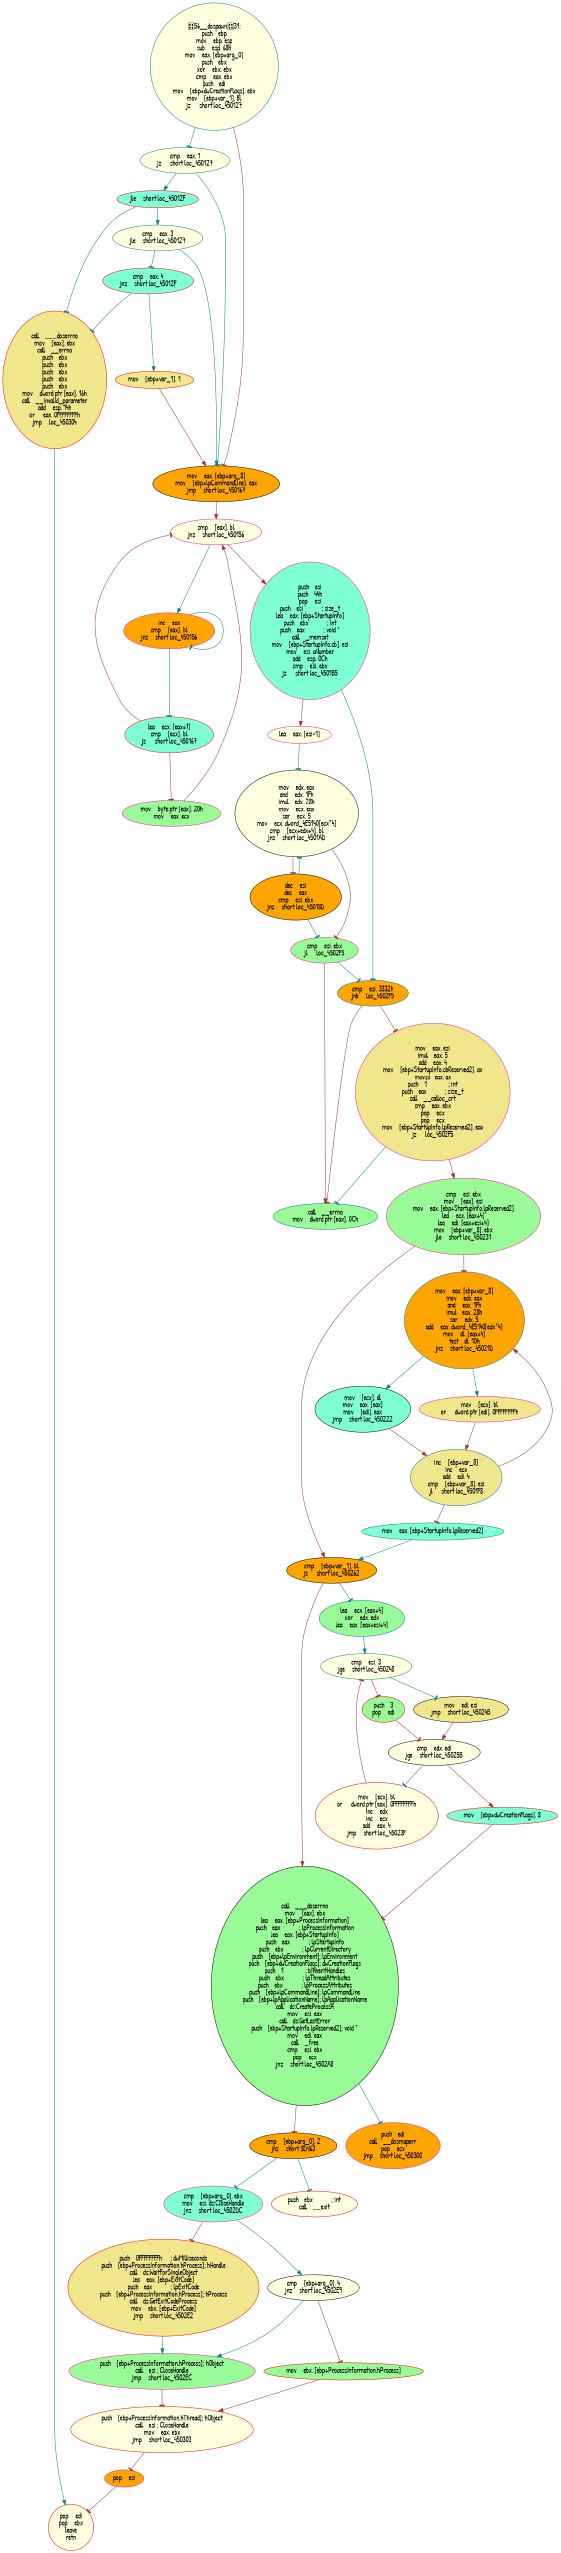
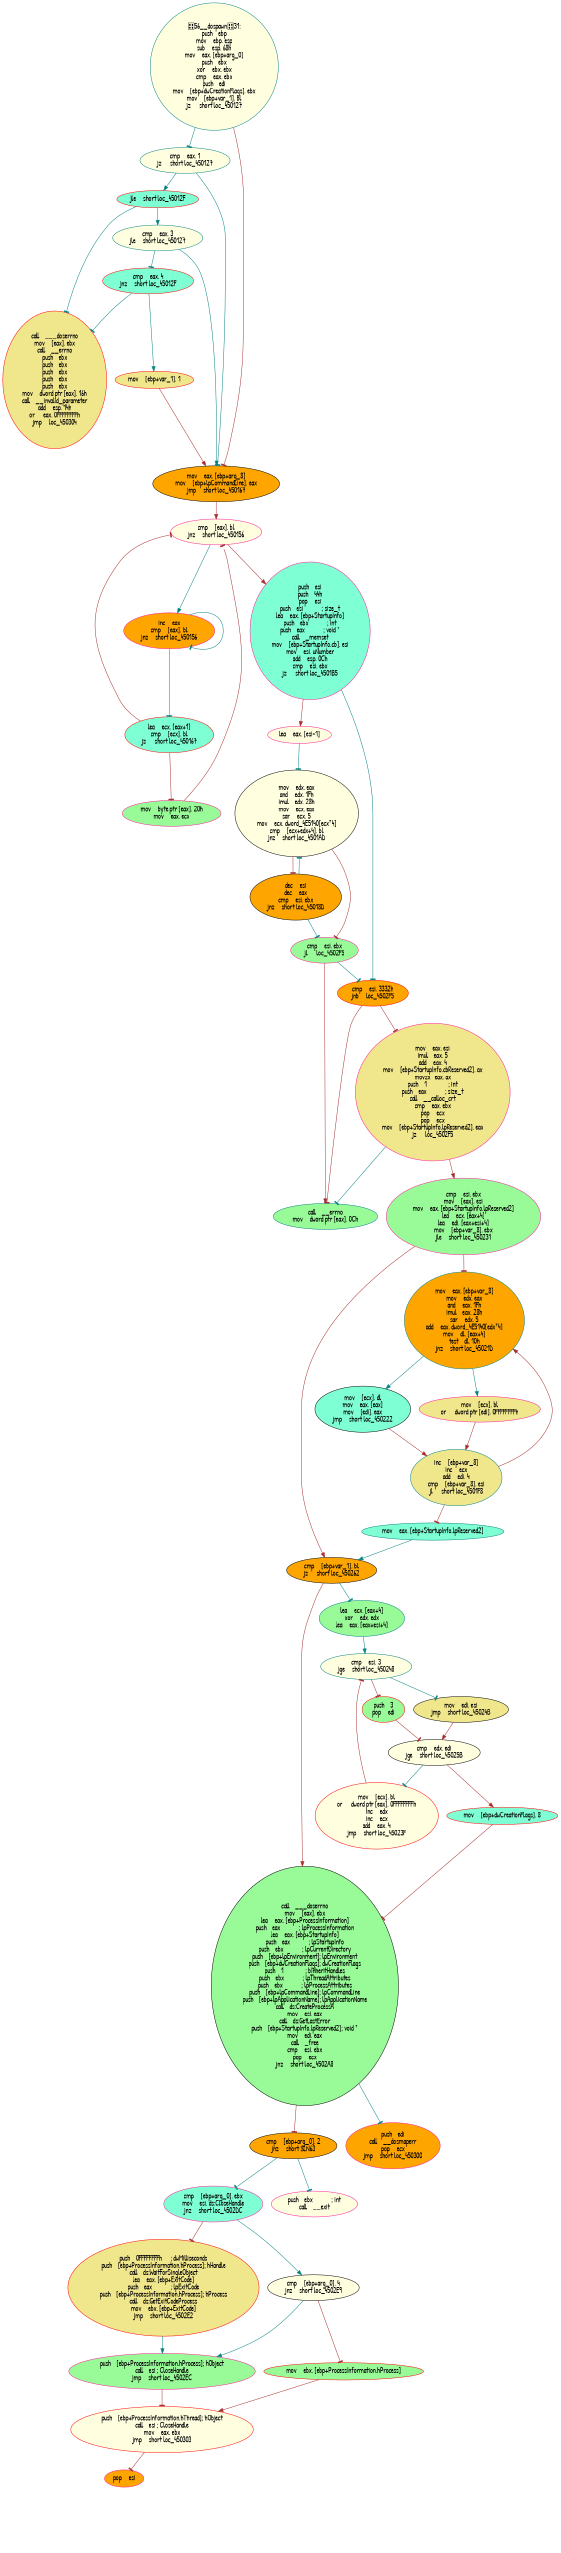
edge "mov     byte ptr [eax], 20h mov     eax, ecx" -> "cmp     [eax], bl jnz     short loc_450156": arrowhead normal -> tee
node "cmp     esi, 3332h jnb     loc_4502F5": color teal -> red
node "push    ebx             ; int call    __exit": color red -> deeppink
node "pop     edi pop     ebx leave retn": removed
